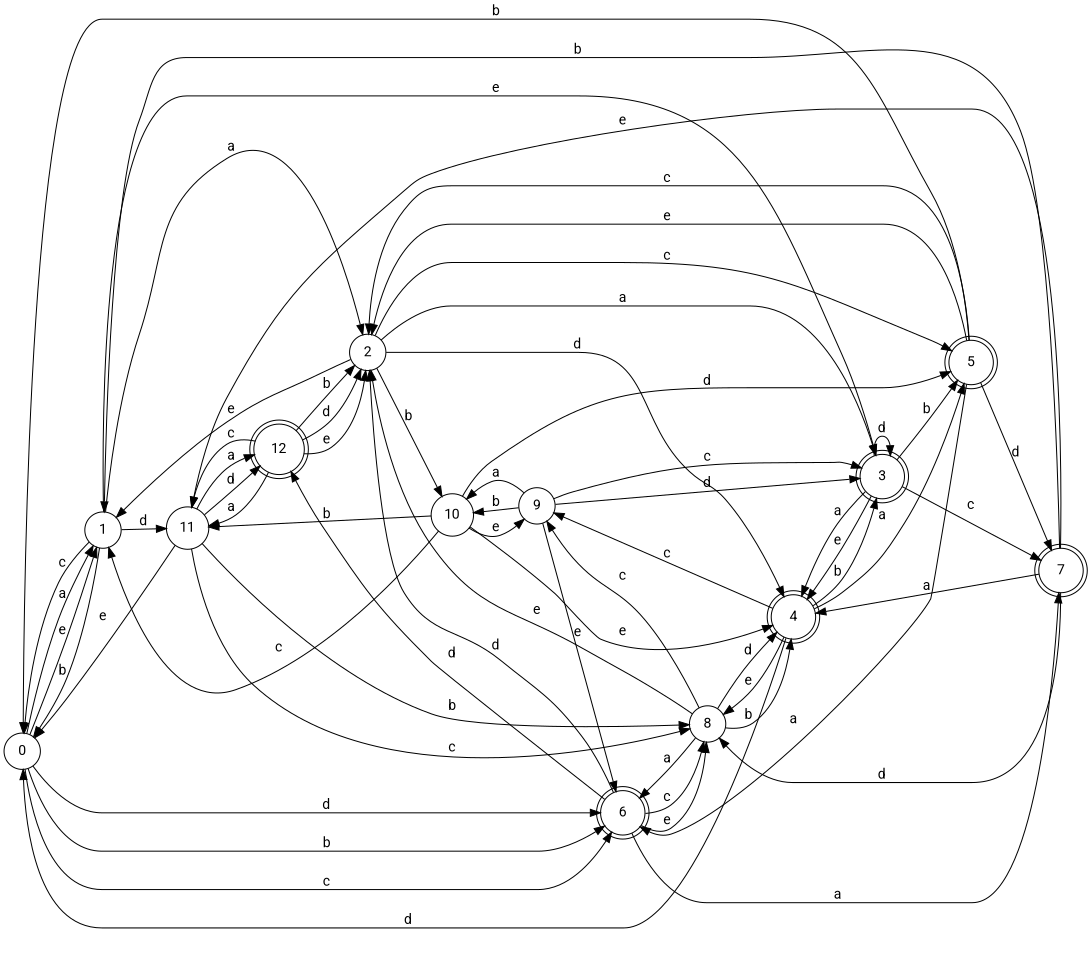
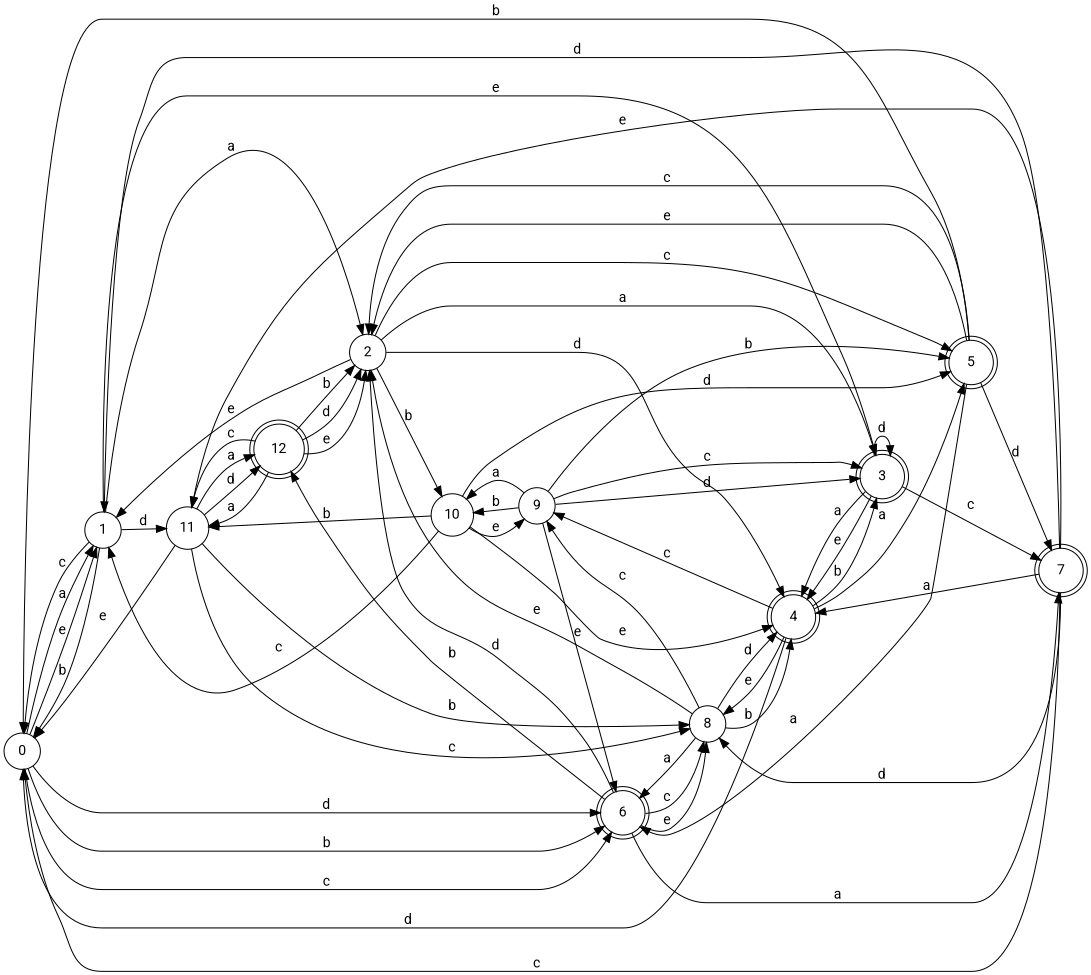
edge "7" -> "1": label "b" -> "d"
edge "3" -> "5": now "9" -> "5"
edge "6" -> "12": label "d" -> "b"
edge "7" -> "0": added, label "c"
